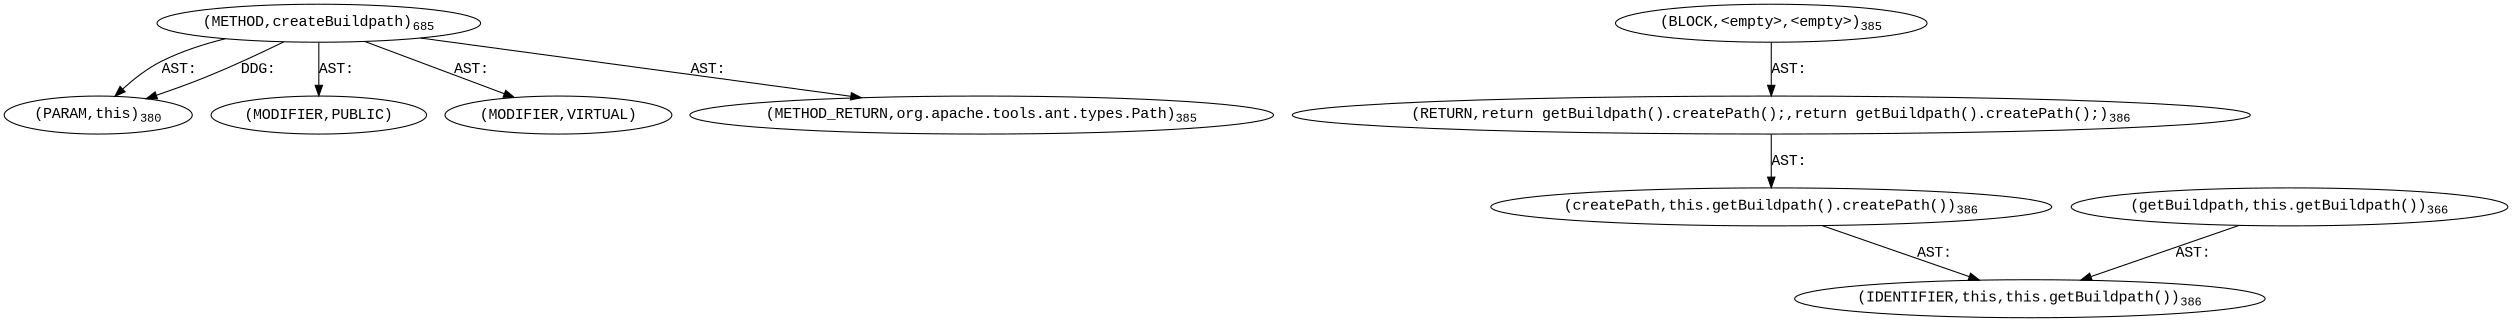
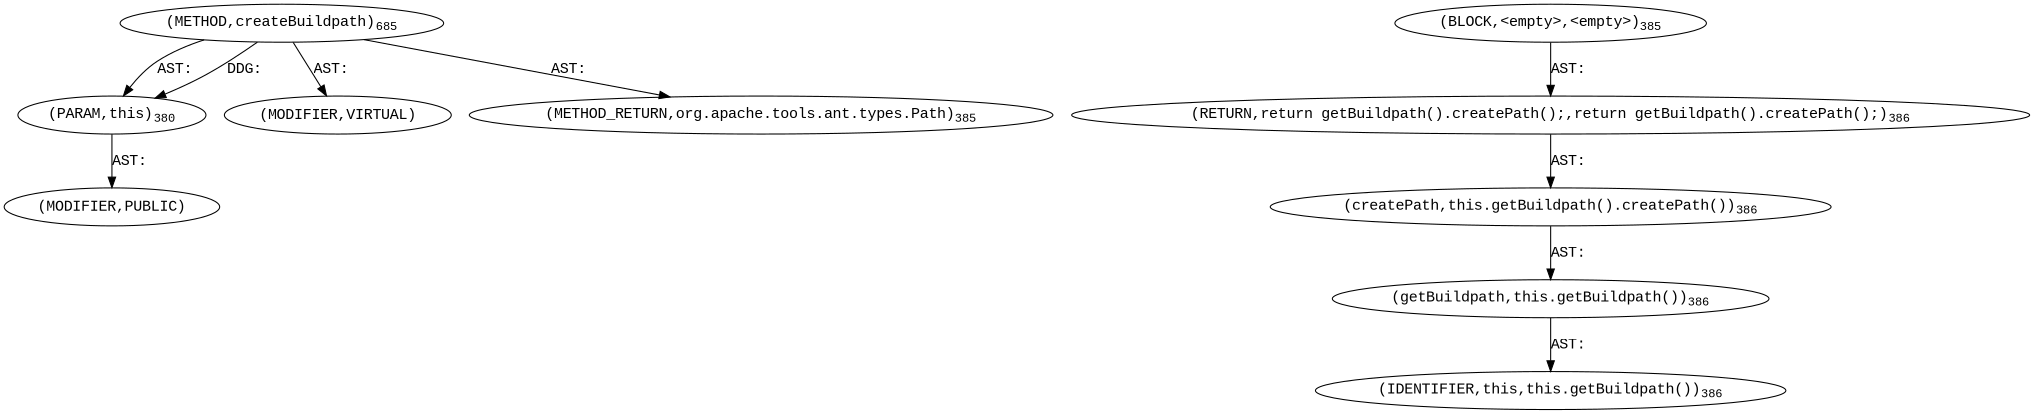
edge "(METHOD,createBuildpath)" -> "(MODIFIER,PUBLIC)": now "(PARAM,this)" -> "(MODIFIER,PUBLIC)"
node "(getBuildpath,this.getBuildpath())": text "366" -> "386"
edge "(createPath,this.getBuildpath().createPath())" -> "(IDENTIFIER,this,this.getBuildpath())": now "(createPath,this.getBuildpath().createPath())" -> "(getBuildpath,this.getBuildpath())"
